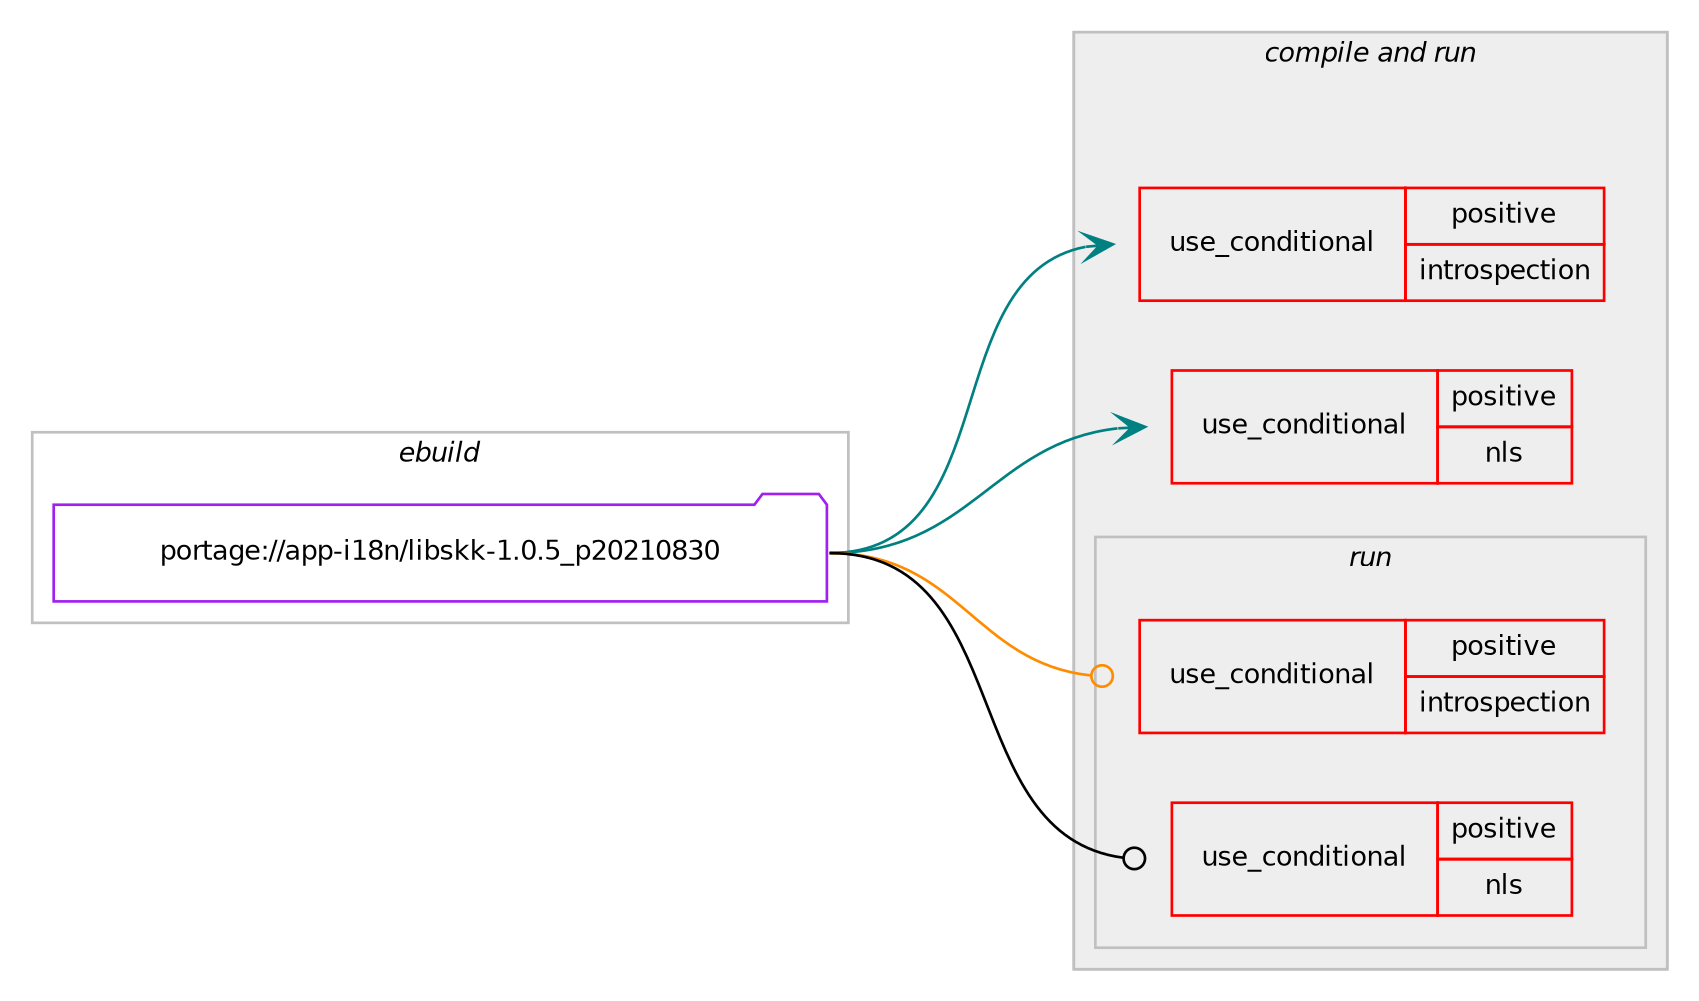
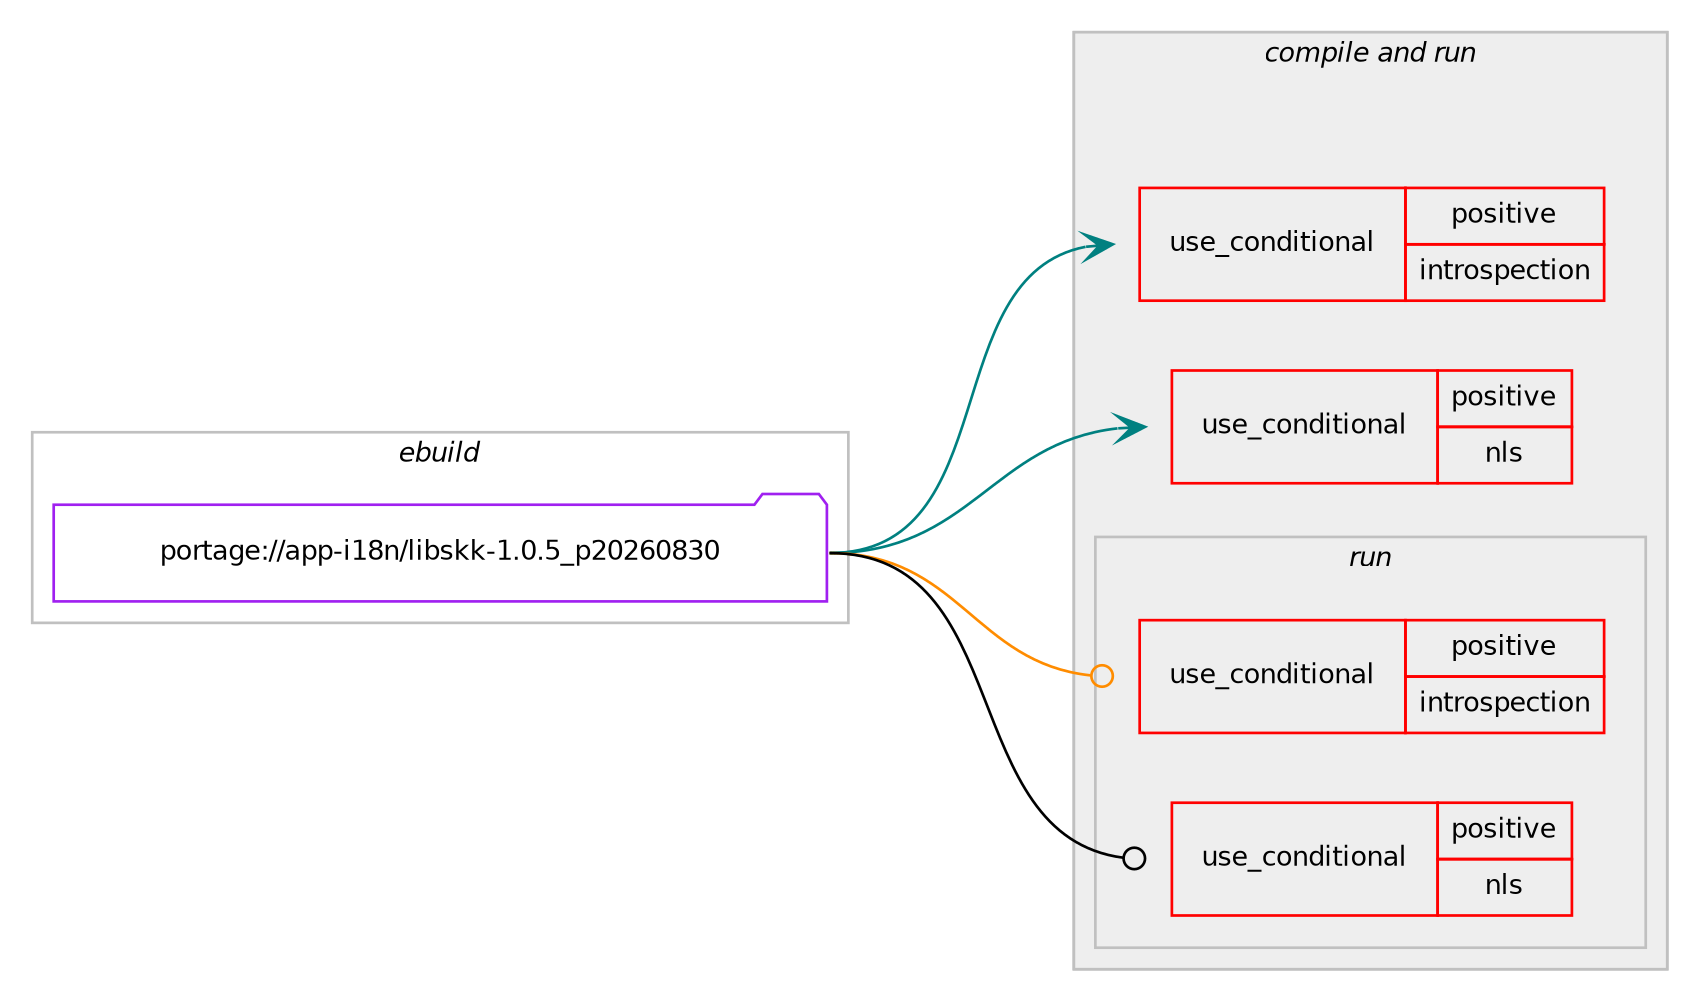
node "portage://app-i18n/libskk-1.0.5_p20210830": label "portage://app-i18n/libskk-1.0.5_p20210830" -> "portage://app-i18n/libskk-1.0.5_p20260830"
